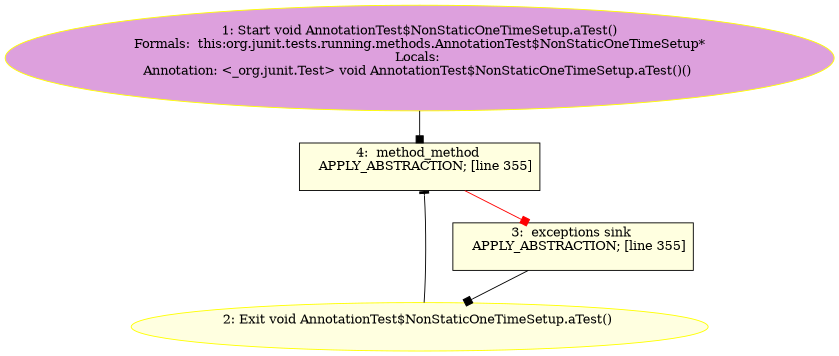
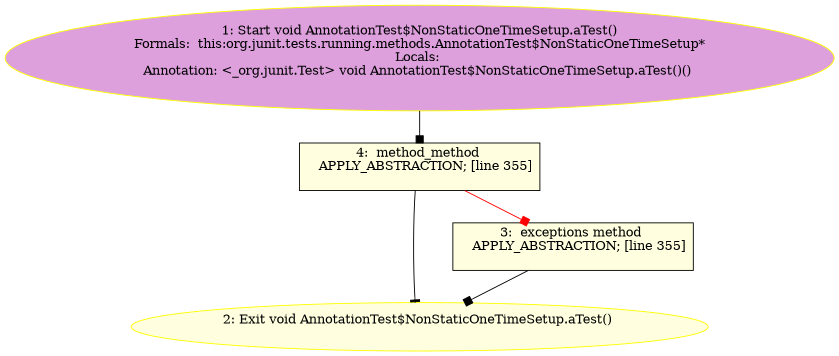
node "3:  exceptions sink APPLY_ABSTRACTION; [line 355]": label "3:  exceptions sink APPLY_ABSTRACTION; [line 355]" -> "3:  exceptions method APPLY_ABSTRACTION; [line 355]"
edge "2: Exit void AnnotationTest$NonStaticOneTimeSetup.aTest()" -> "4:  method_method APPLY_ABSTRACTION; [line 355]": reversed
